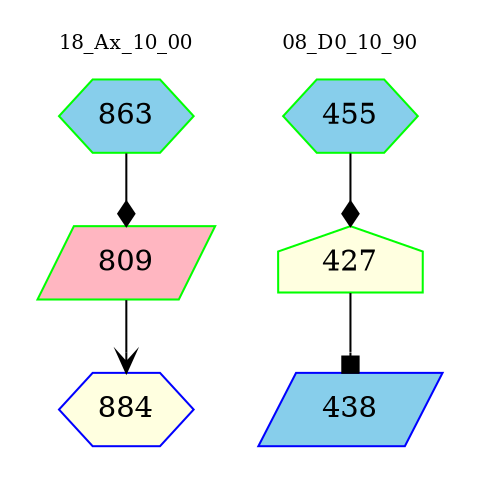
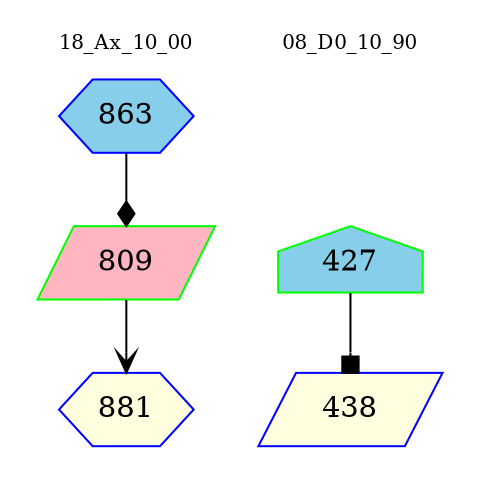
node "863": color green -> blue
node "455": removed
node "427": fillcolor lightyellow -> skyblue
node "884": label "884" -> "881"
node "438": fillcolor skyblue -> lightyellow
